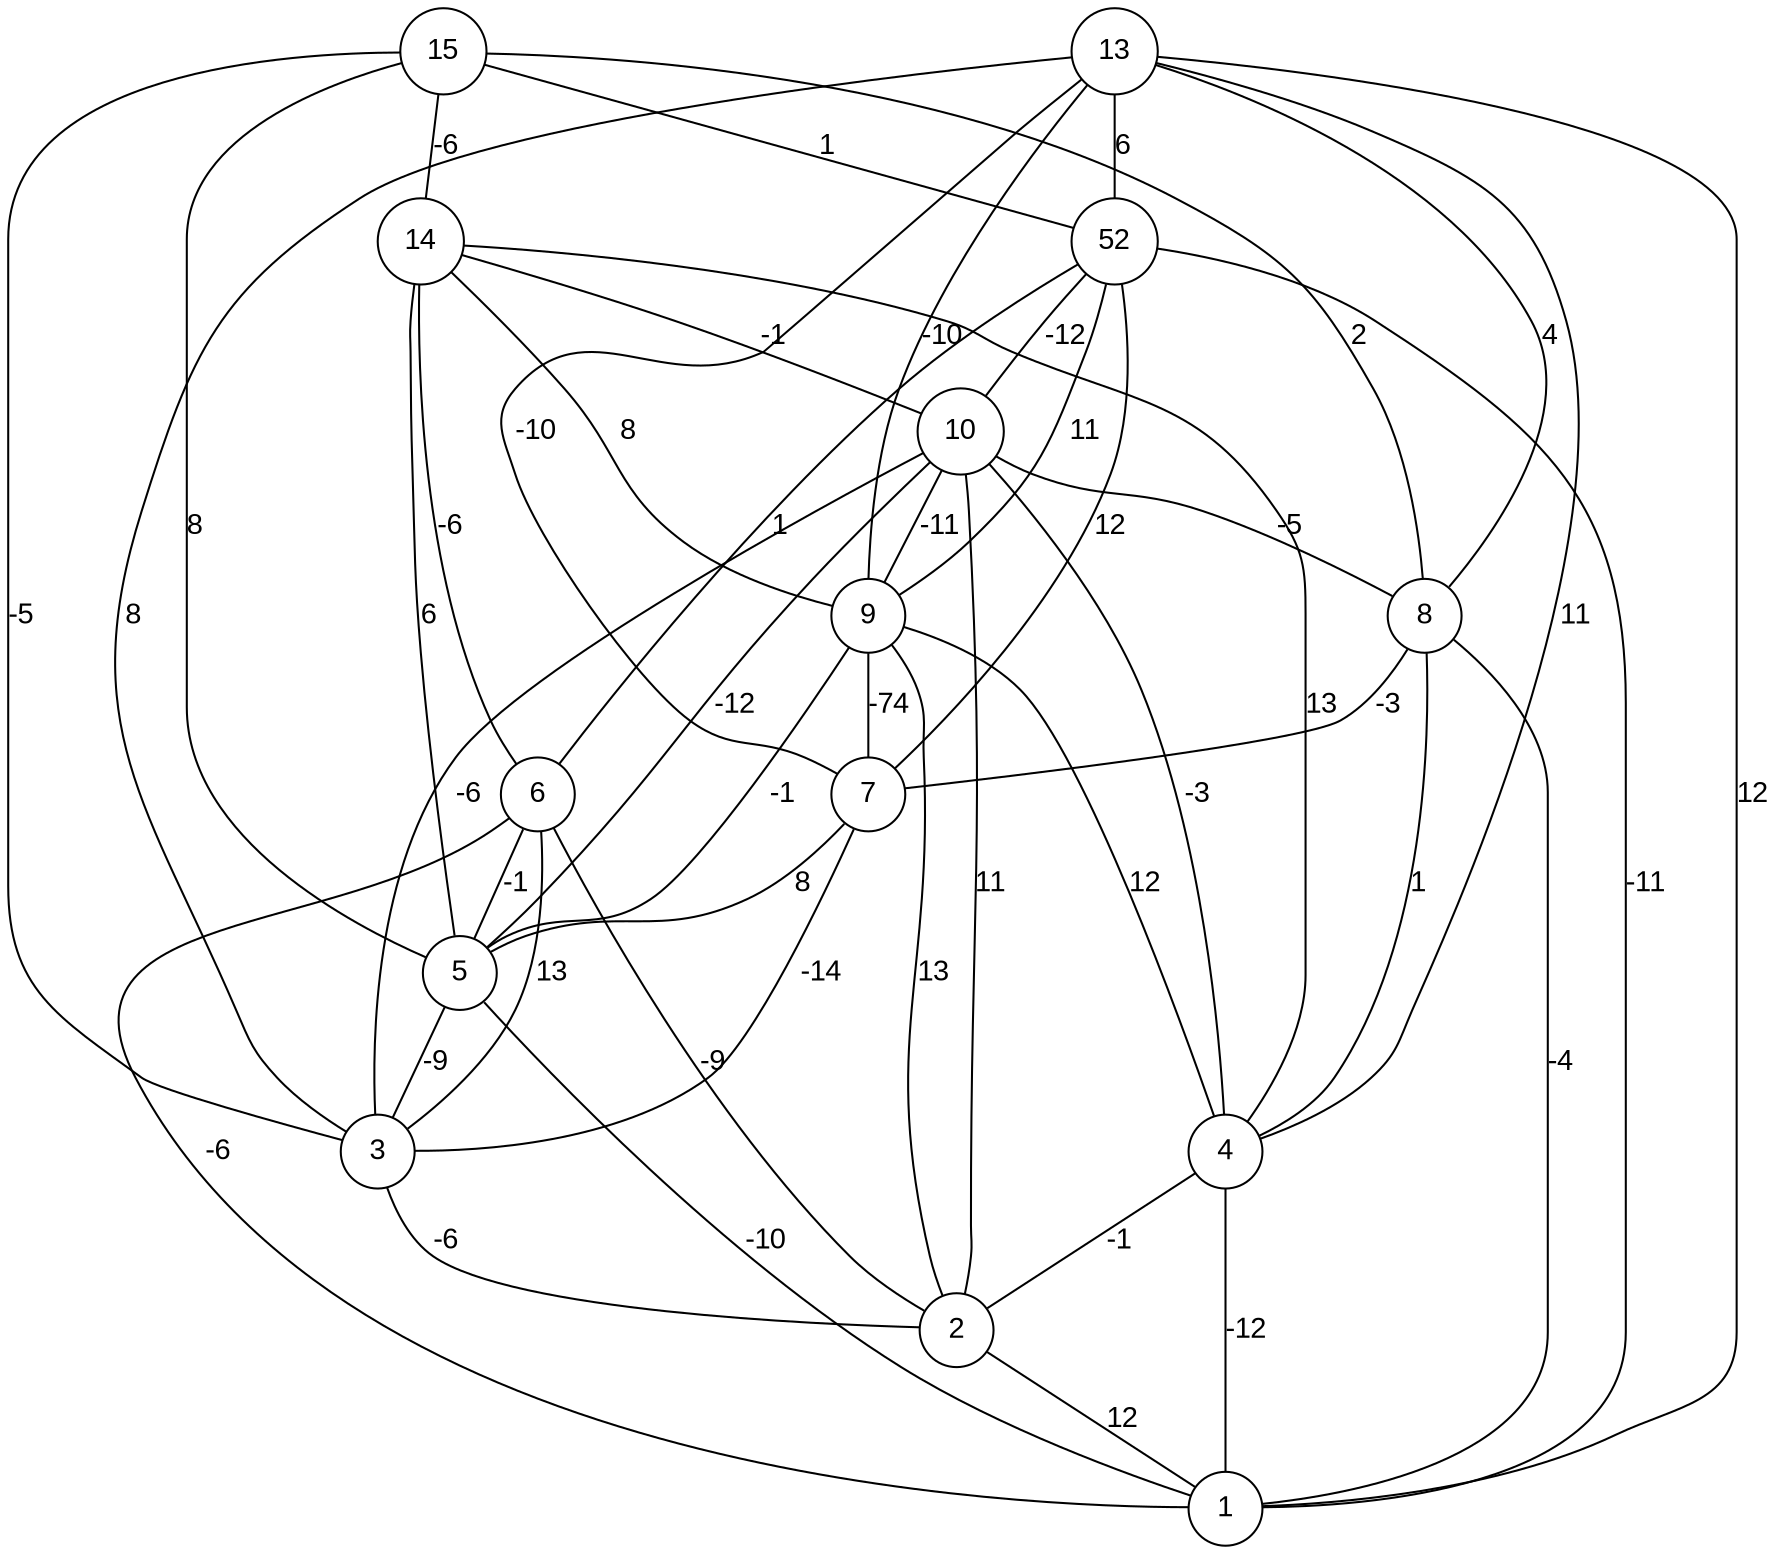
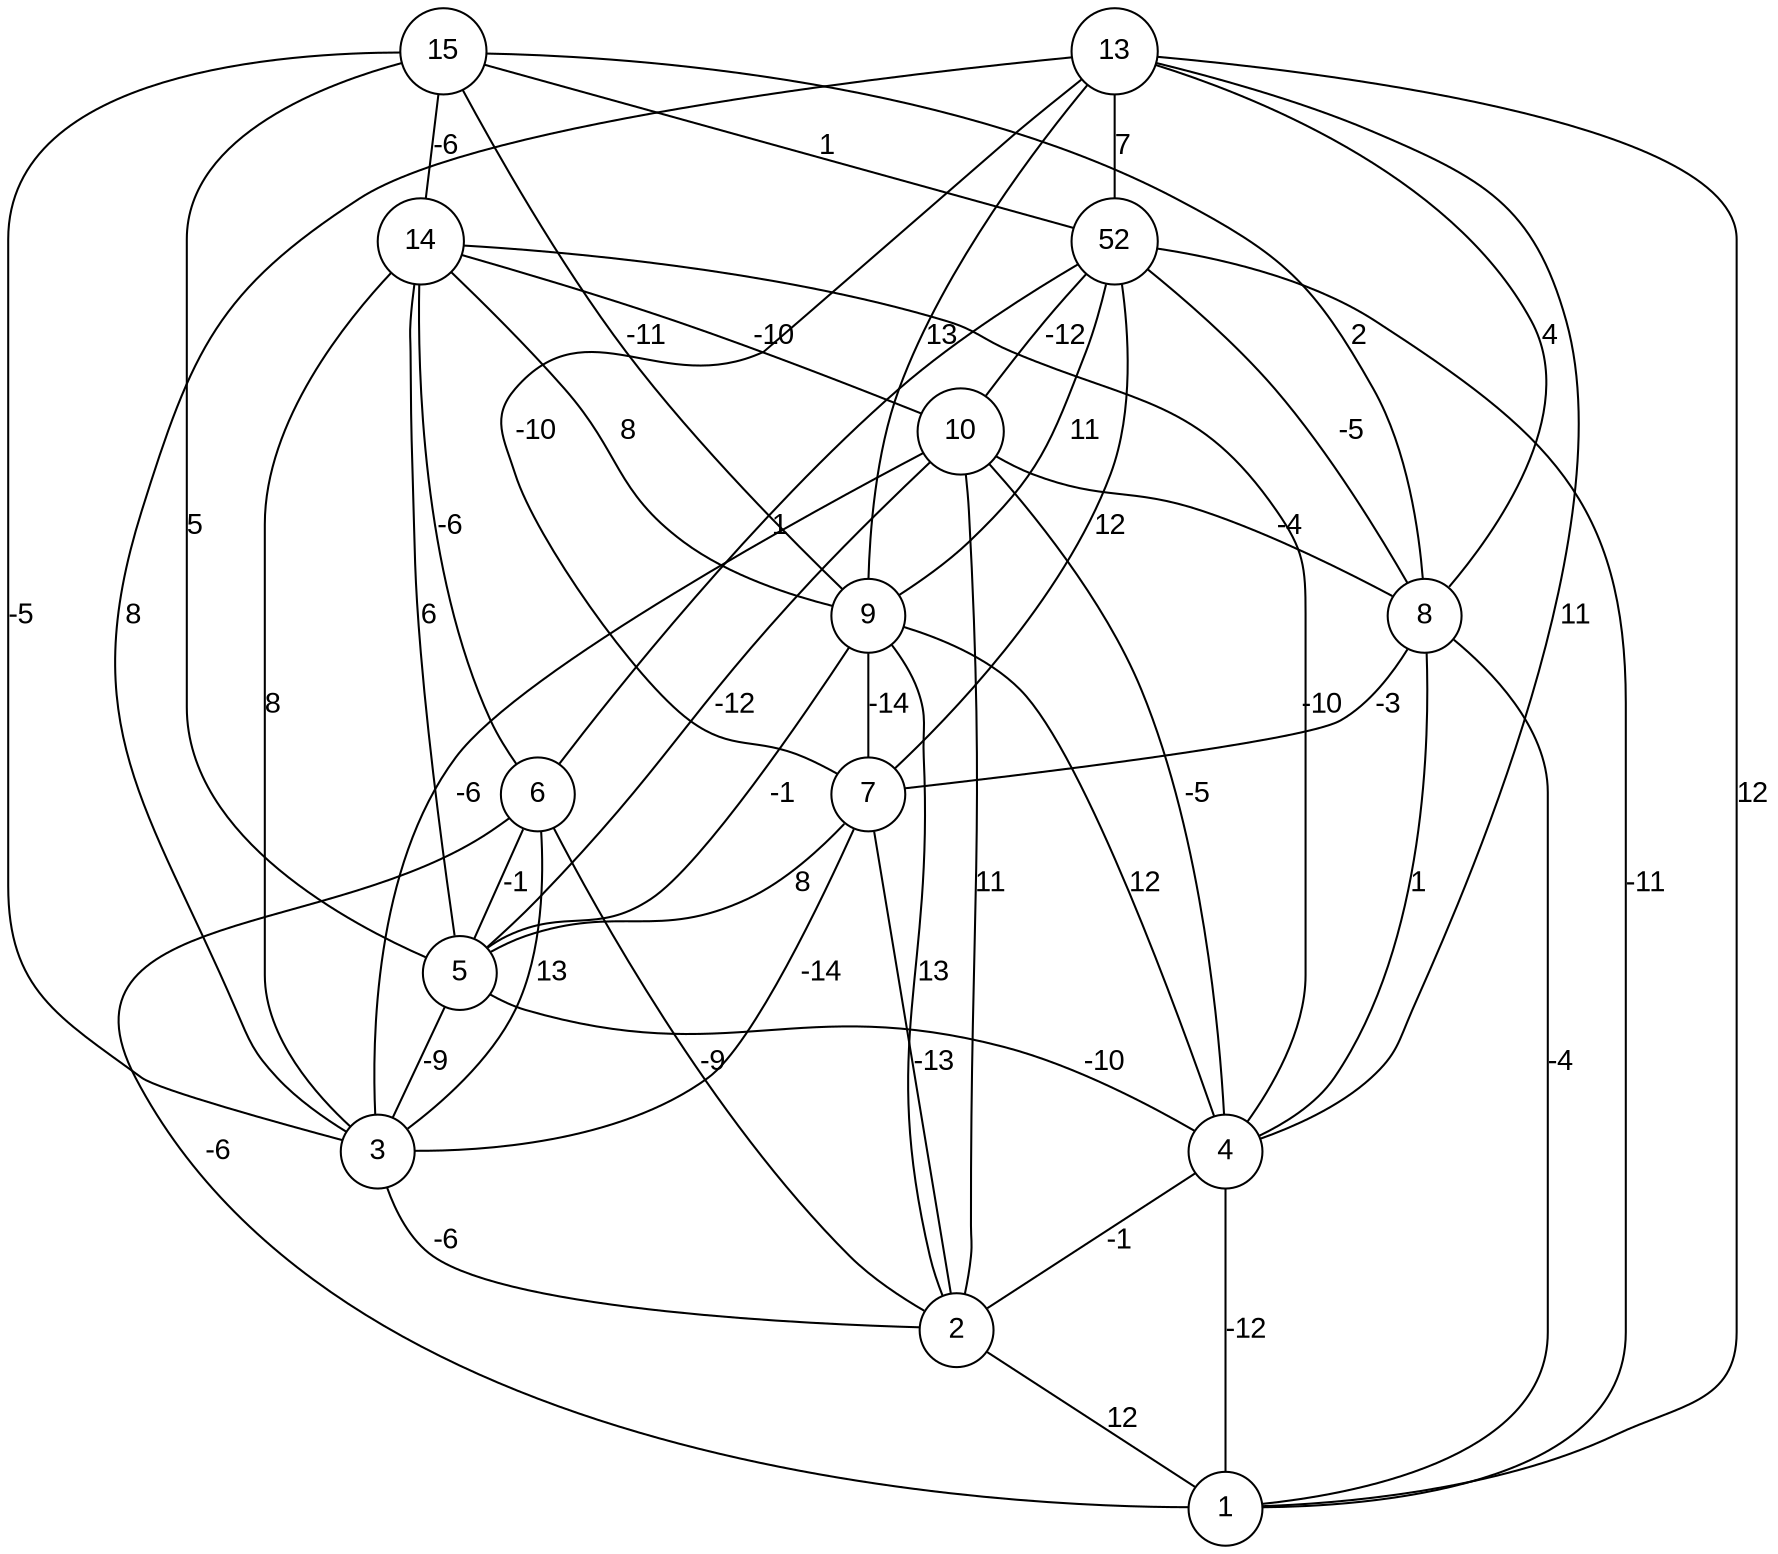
edge "13" -- "52": label "6" -> "7"
edge "14" -- "10": label "-1" -> "-10"
edge "13" -- "9": label "-10" -> "13"
edge "52" -- "8": added, label "-5"
edge "10" -- "9": now "15" -- "9"
edge "15" -- "5": label "8" -> "5"
edge "10" -- "8": label "-5" -> "-4"
edge "14" -- "3": added, label "8"
edge "9" -- "7": label "-74" -> "-14"
edge "14" -- "4": label "13" -> "-10"
edge "10" -- "4": label "-3" -> "-5"
edge "7" -- "2": added, label "-13"
edge "5" -- "1": now "5" -- "4"
